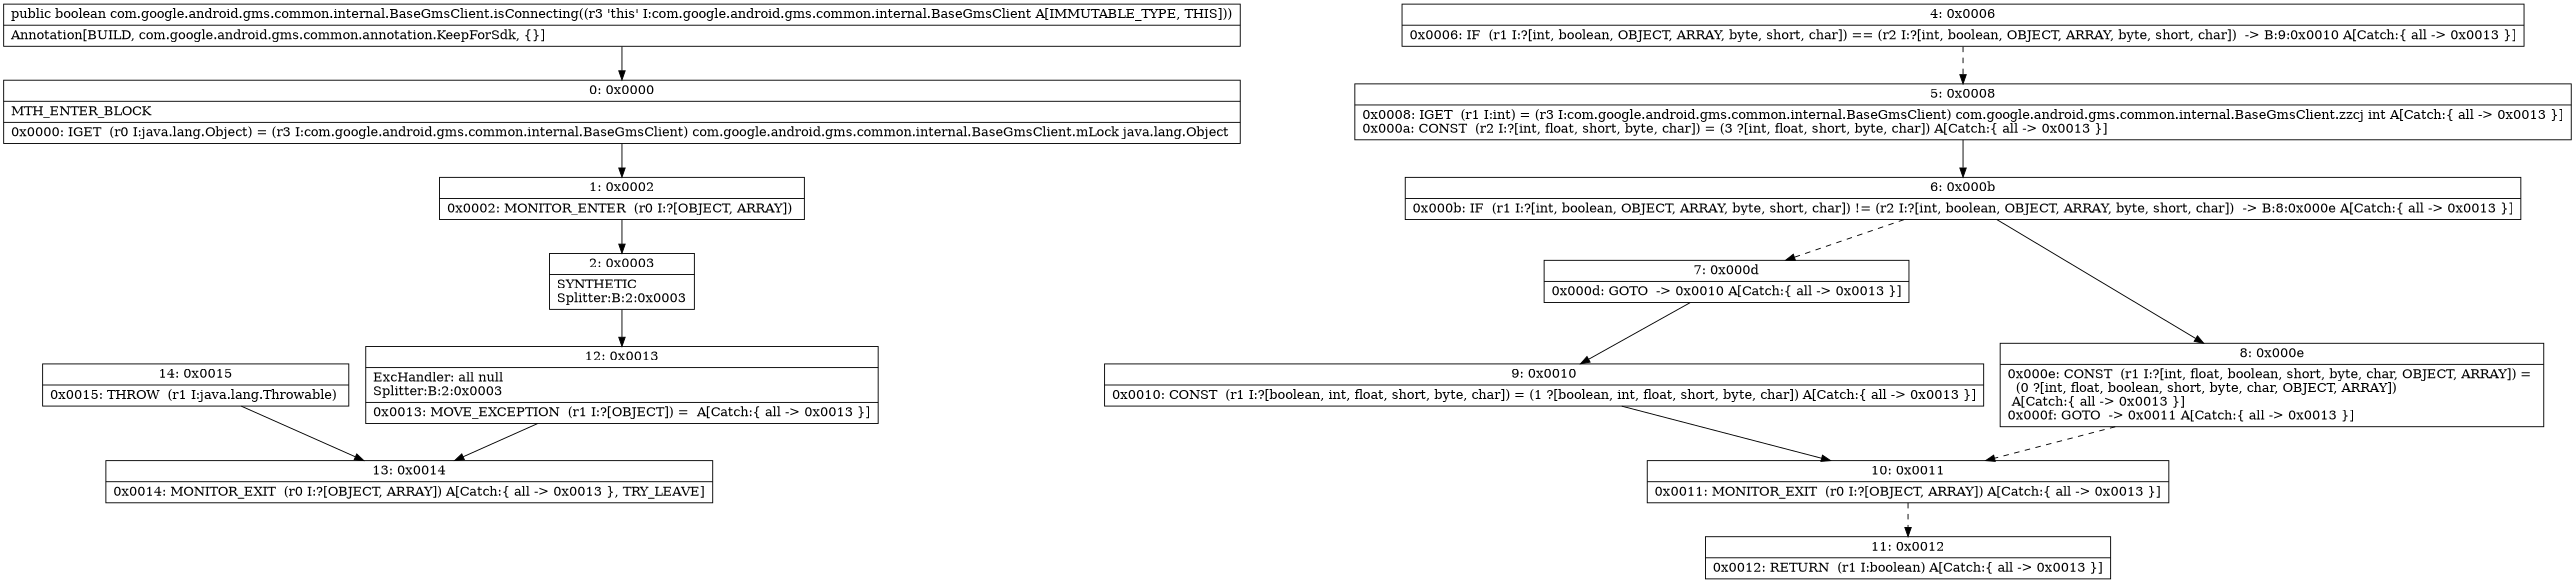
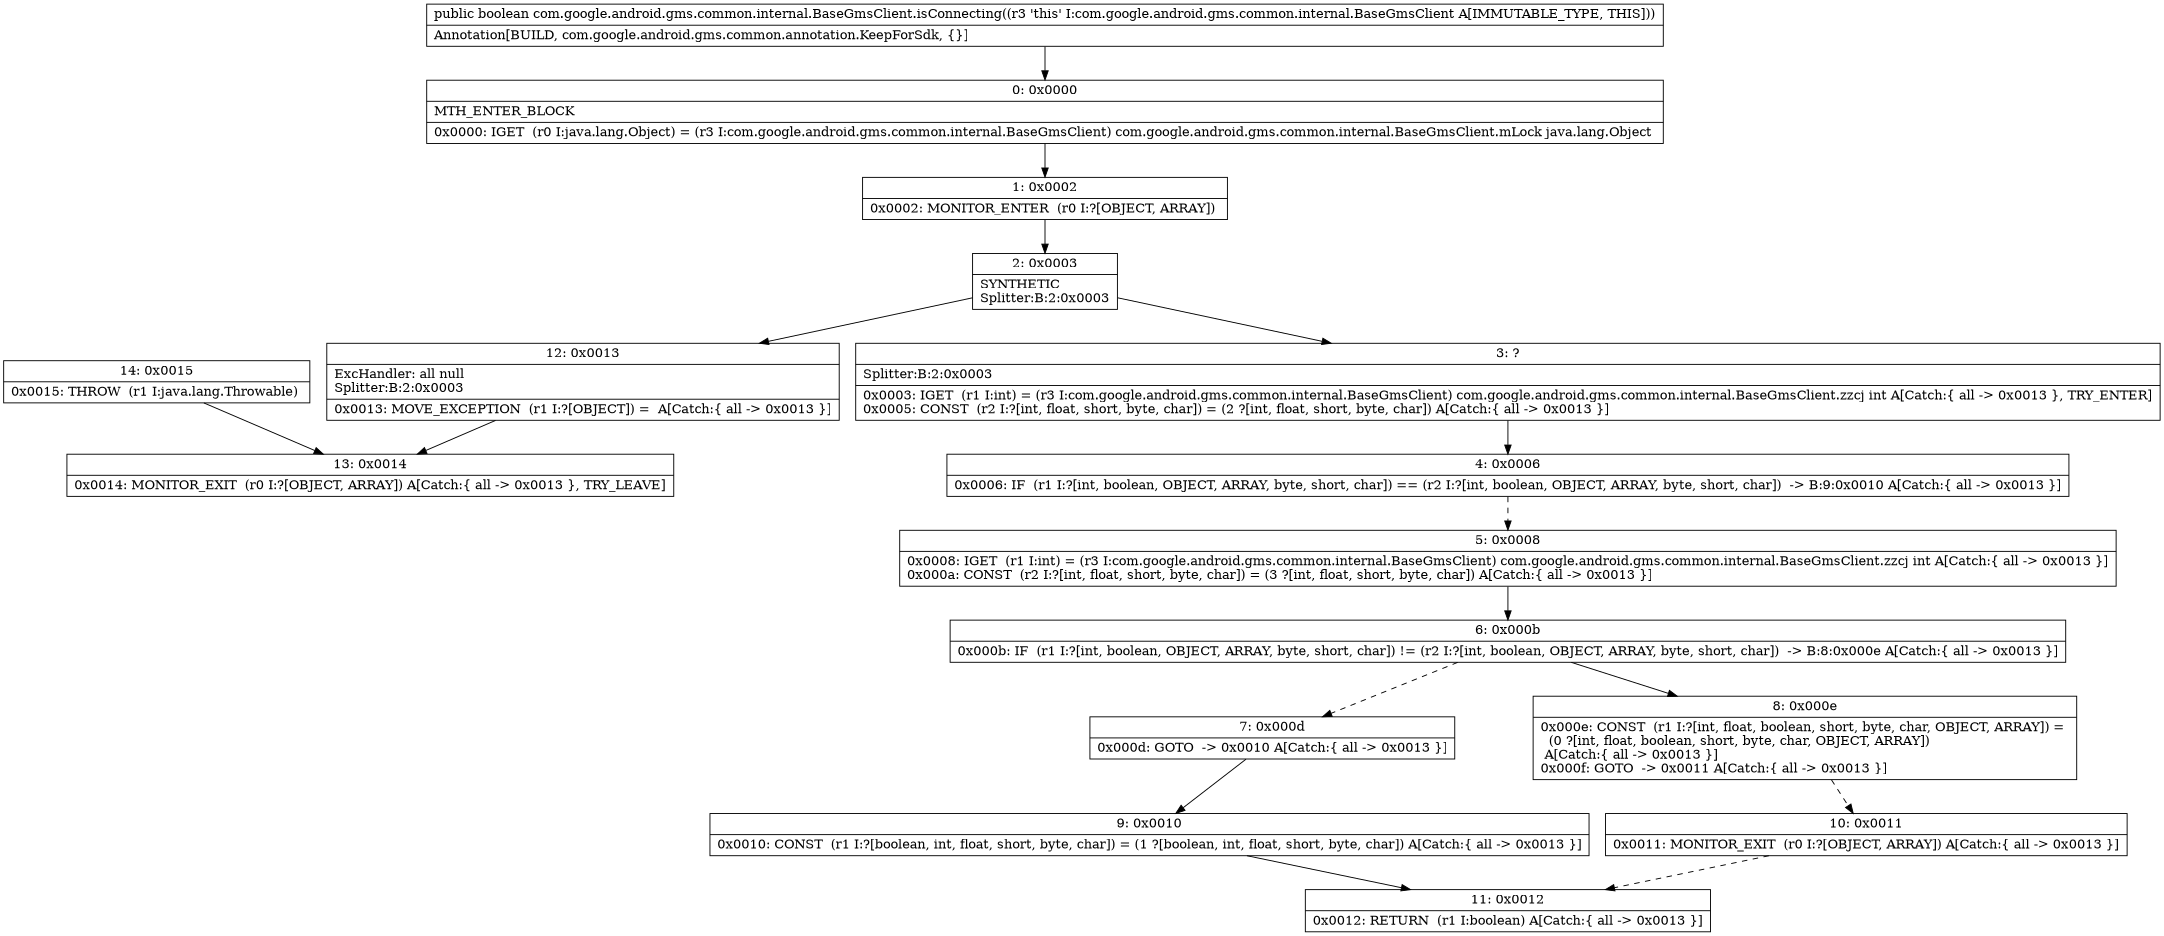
node "3: ?": added
edge "9: 0x0010" -> "10: 0x0011": now "9: 0x0010" -> "11: 0x0012"
